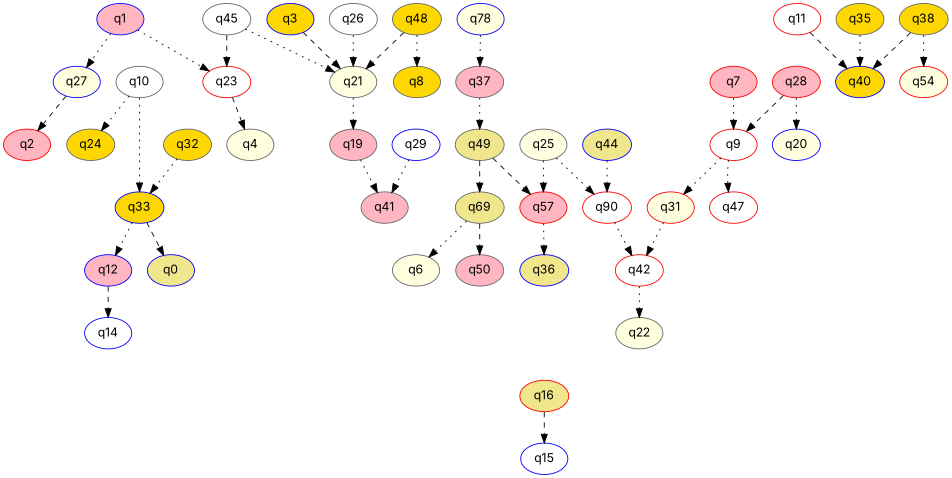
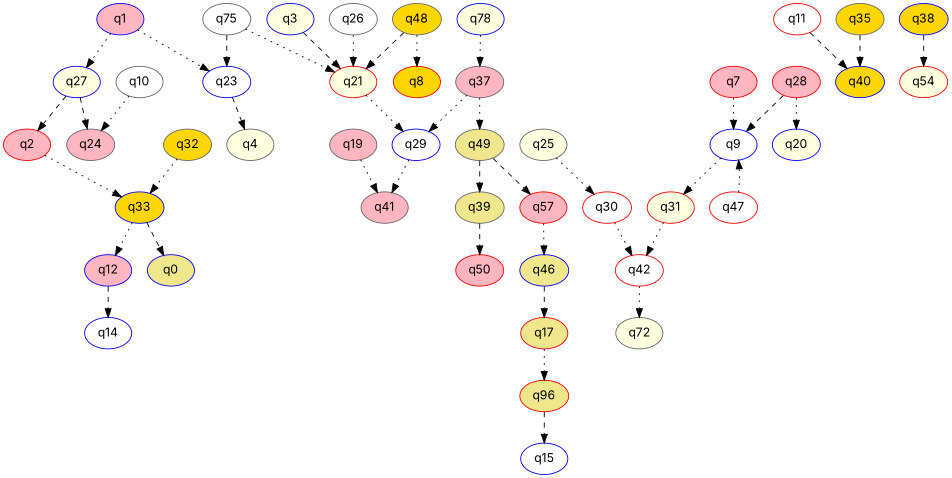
node "q45": label "q45" -> "q75"
node "q3": fillcolor gold -> lightyellow
node "q38": color gray40 -> blue
edge "q35" -> "q40": style dotted -> dashed
edge "q38" -> "q54": style dotted -> dashed
edge "q38" -> "q40": removed
node "q23": color red -> blue
node "q21": color gray40 -> red
node "q8": color gray40 -> red
edge "q27" -> "q24": added
edge "q21" -> "q19": now "q21" -> "q29"
edge "q37" -> "q29": added
edge "q10" -> "q33": now "q2" -> "q33"
node "q24": fillcolor gold -> lightpink
node "q44": removed
node "q9": color red -> blue
edge "q25" -> "q57": removed
edge "q9" -> "q47": reversed
node "q69": label "q69" -> "q39"
node "q90": label "q90" -> "q30"
node "q6": removed
node "q50": color gray40 -> red
node "q36": label "q36" -> "q46"
node "q17": added
node "q22": label "q22" -> "q72"
node "q16": label "q16" -> "q96"
